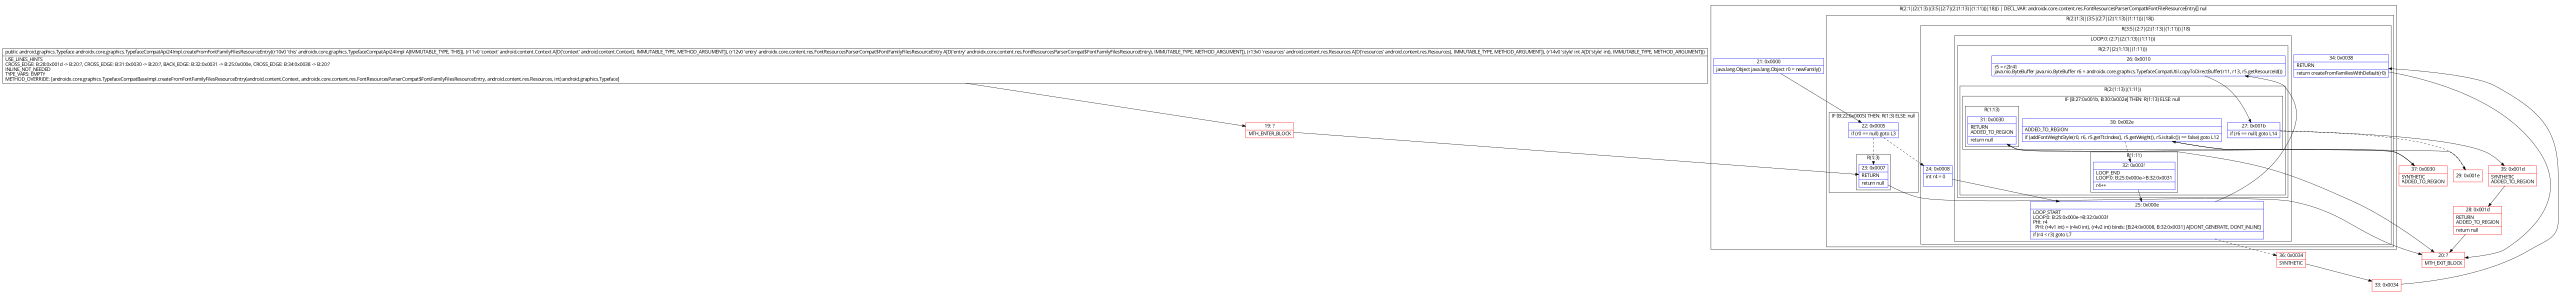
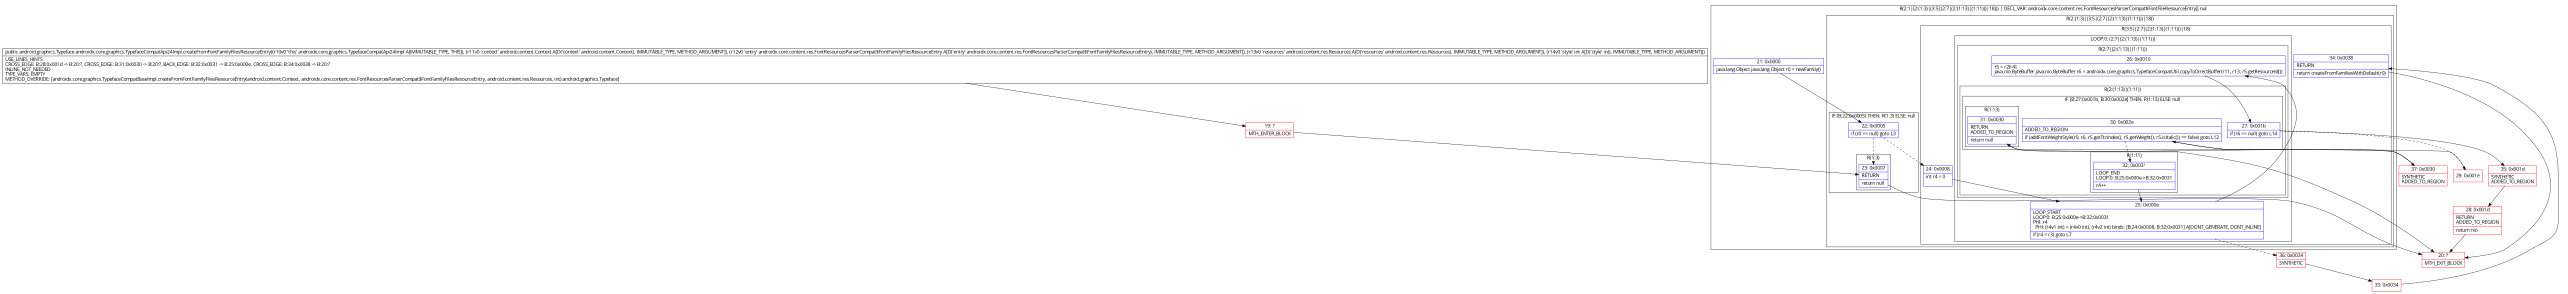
node "28: 0x001d": text "return null" -> "return nio"
